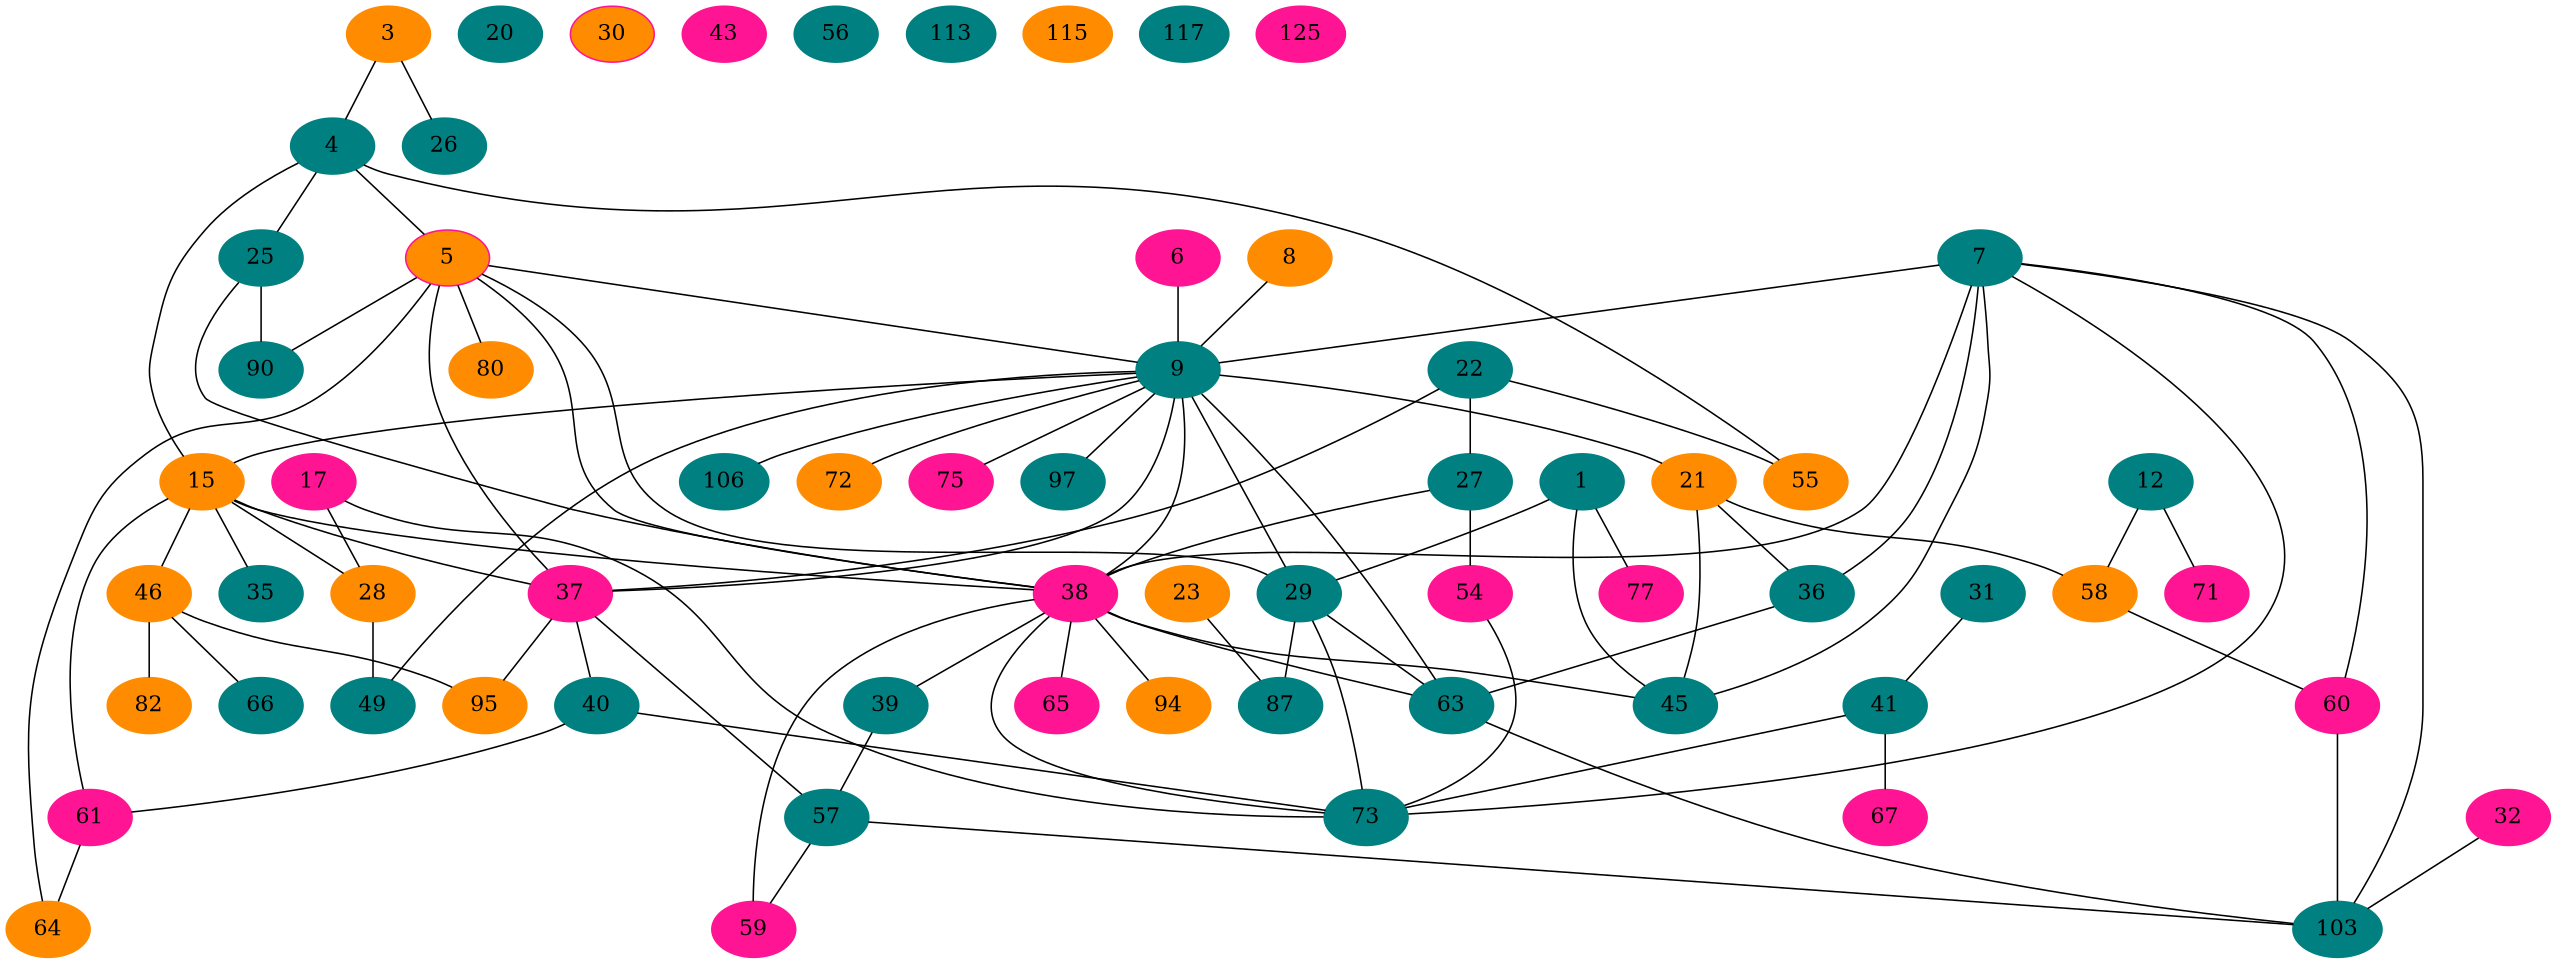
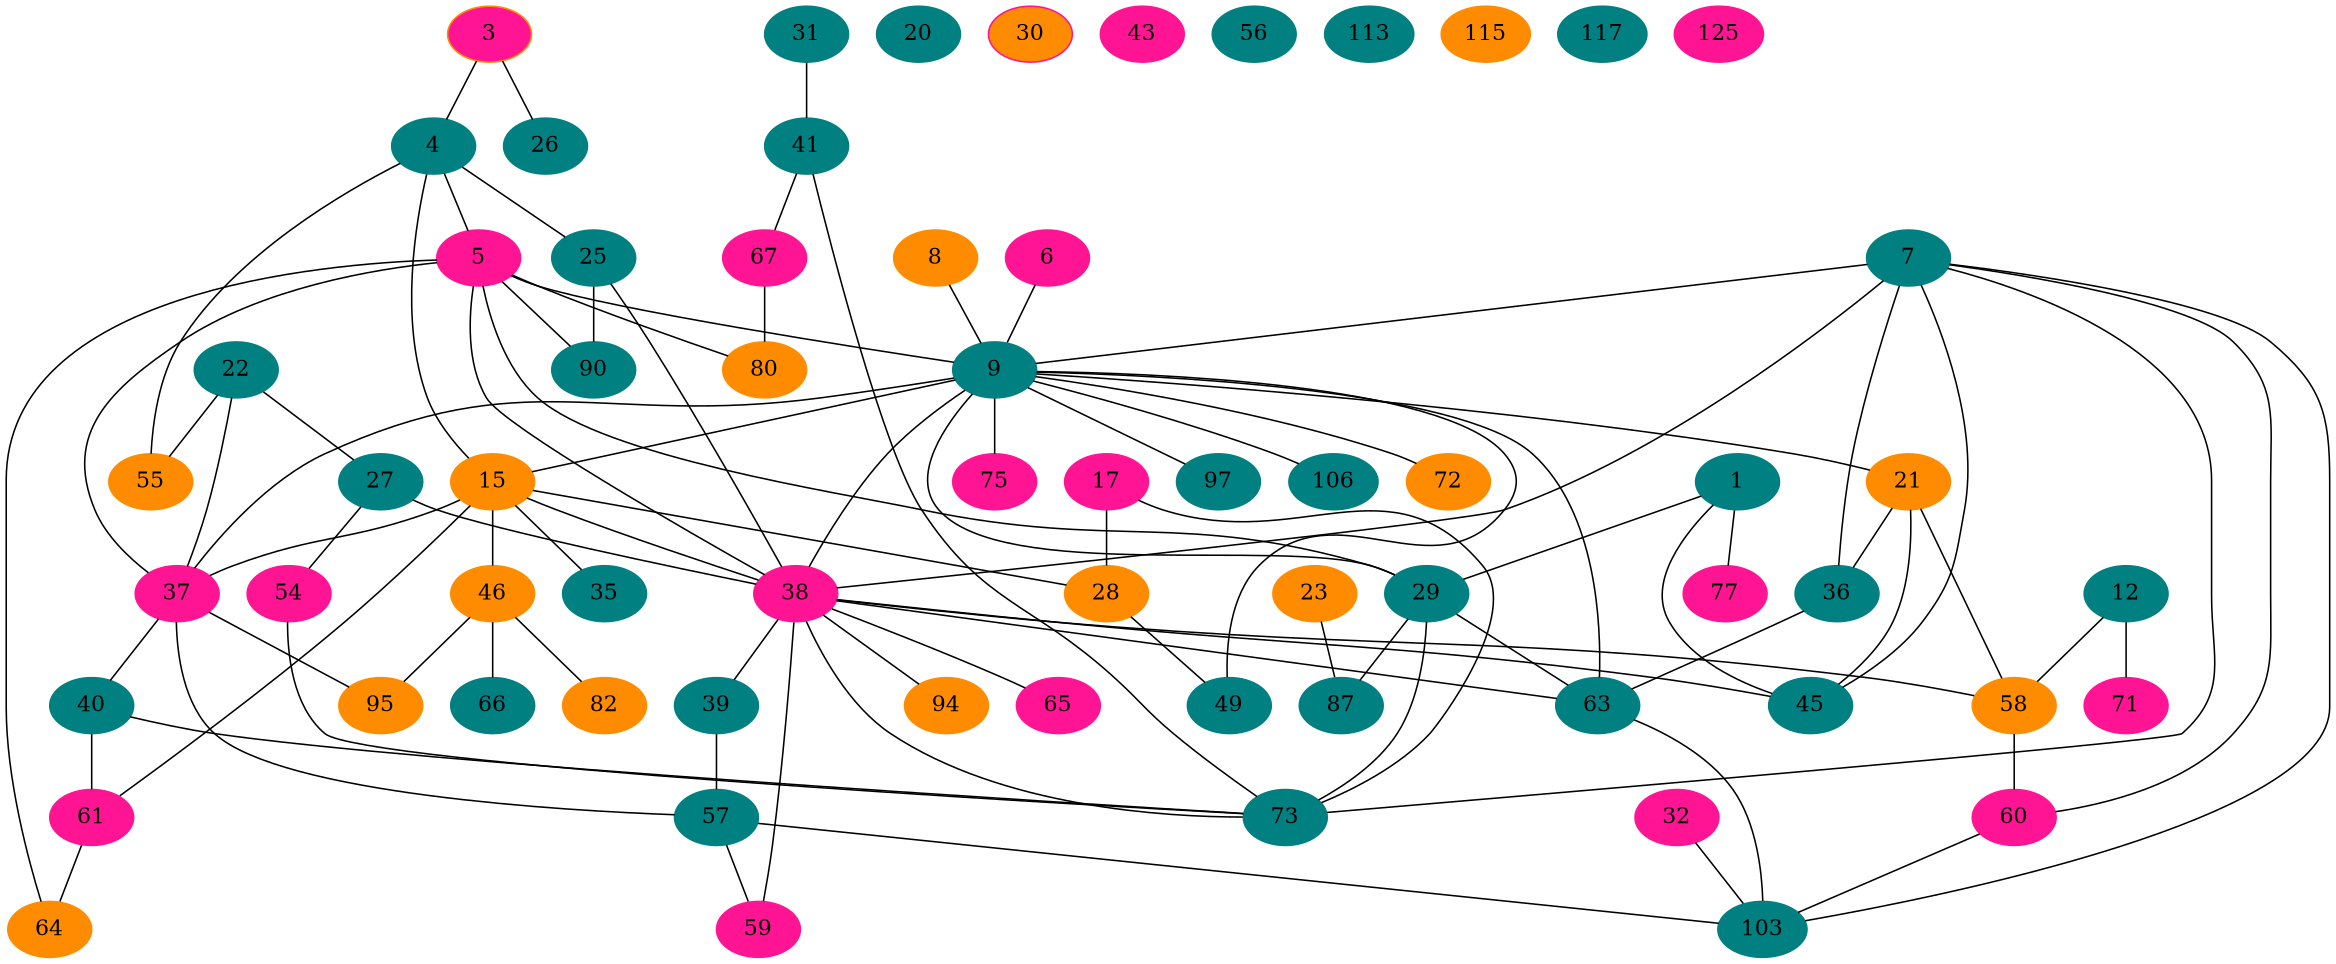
node "3": fillcolor darkorange -> deeppink
node "5": fillcolor darkorange -> deeppink
edge "67" -- "80": added
edge "38" -- "58": added
